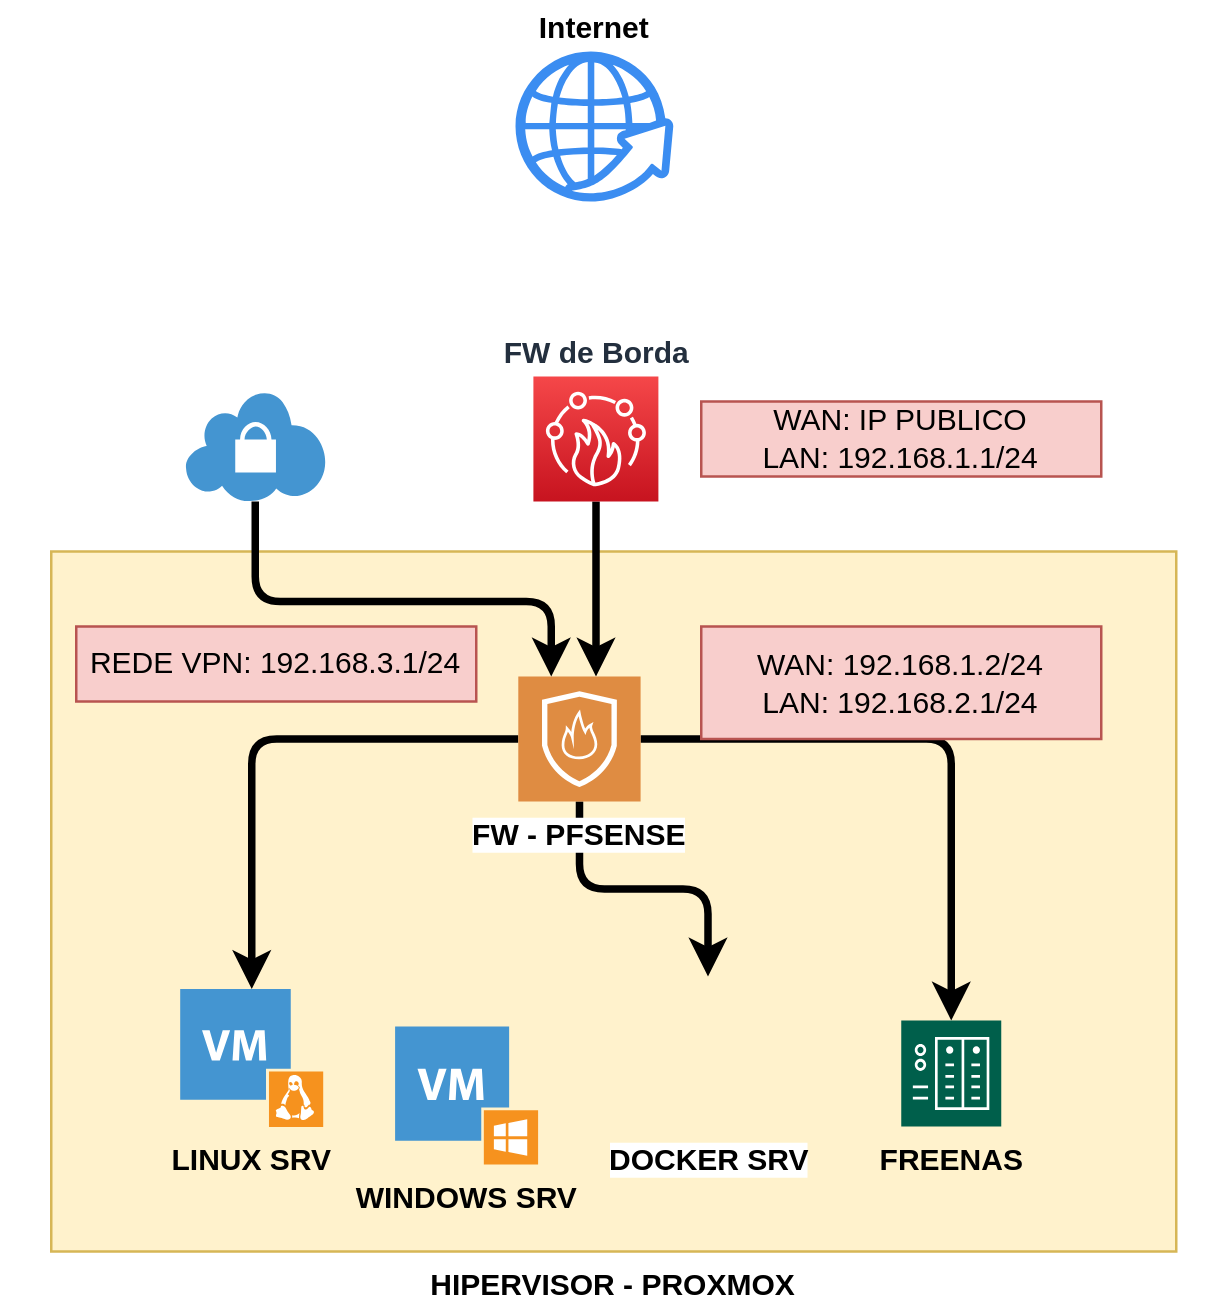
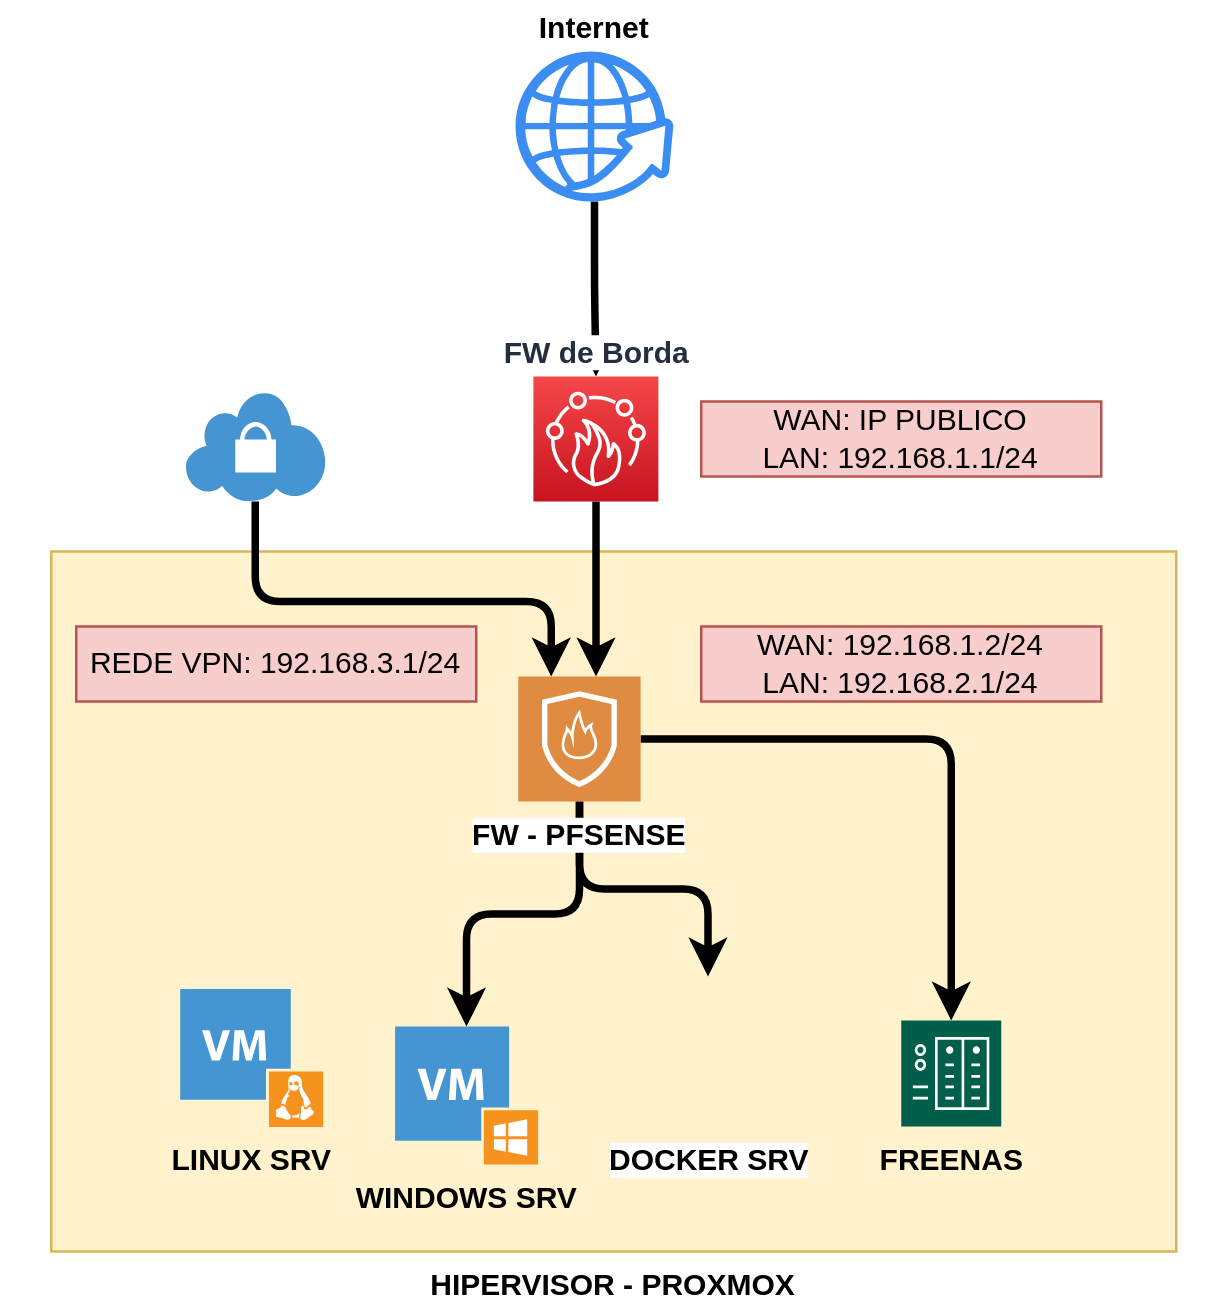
edge "Internet" -> "FW de Borda": added
node "WAN: 192.168.1.2/24 LAN: 192.168.2.1/24": size 400x113 -> 400x75
edge "FW - PFSENSE" -> "LINUX SRV": removed
edge "FW - PFSENSE" -> "WINDOWS SRV": added
